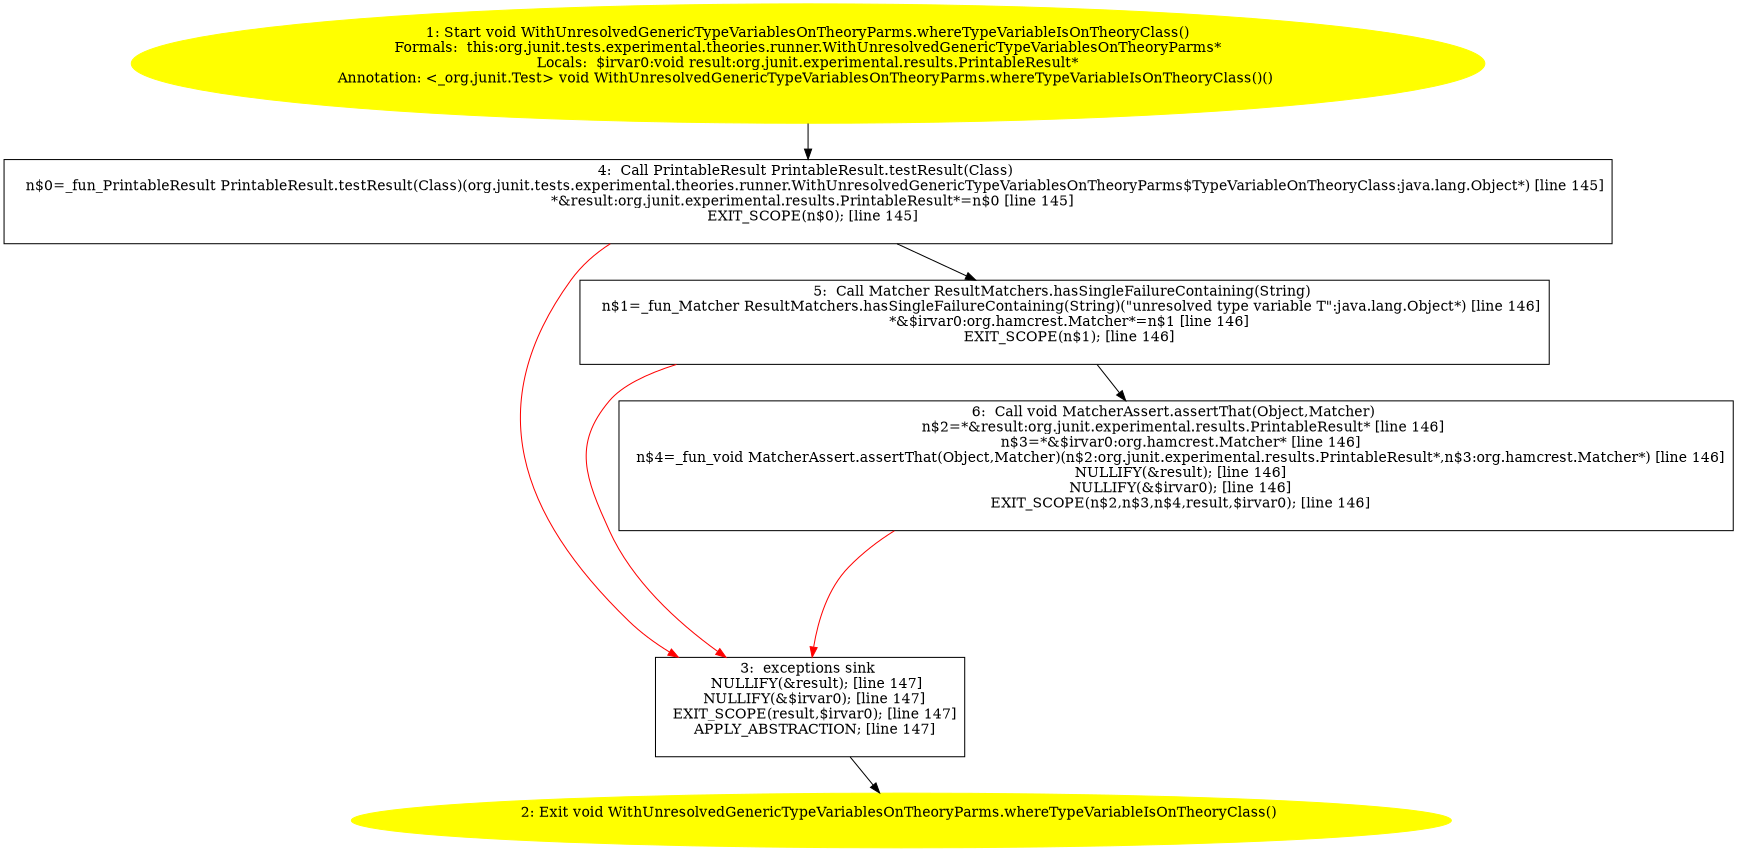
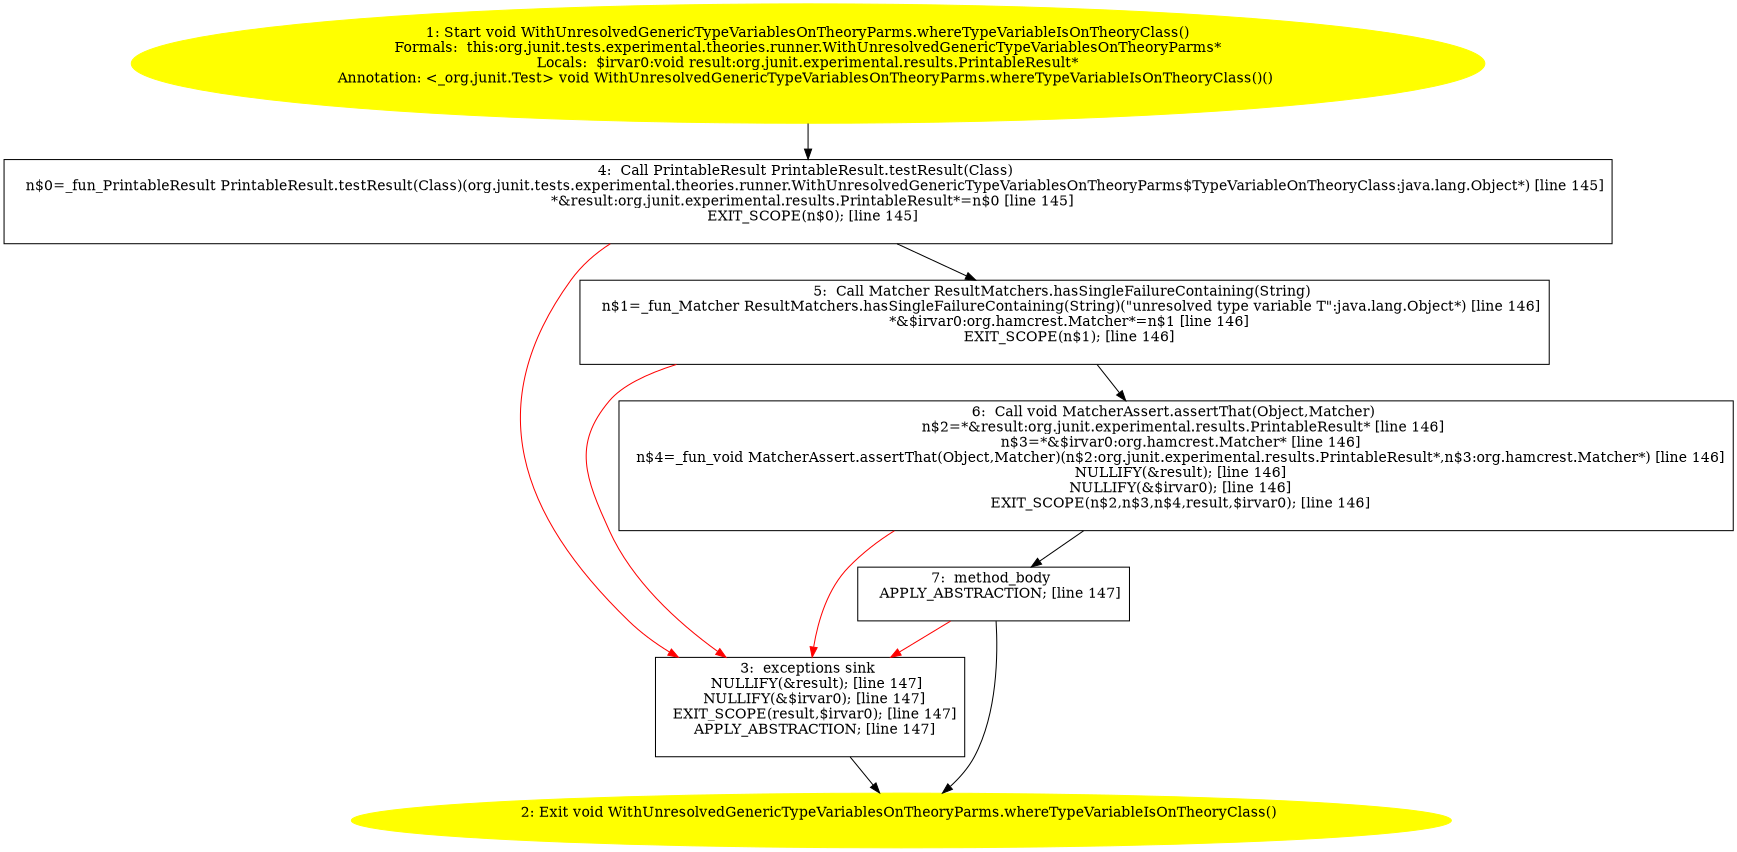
node "7:  method_body APPLY_ABSTRACTION; [line 147]": added
